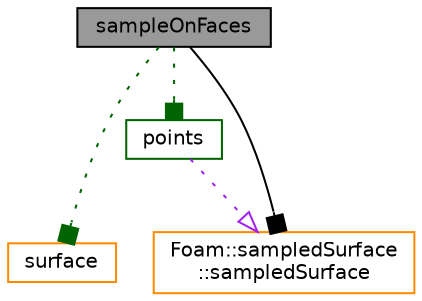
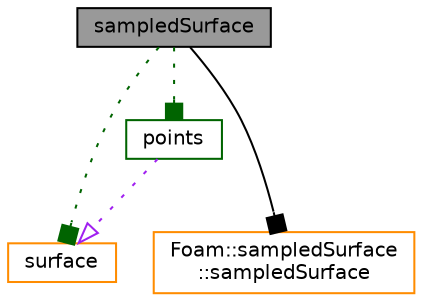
node "sampleOnFaces": label "sampleOnFaces" -> "sampledSurface"
edge "points" -> "Foam::sampledSurface ::sampledSurface": now "points" -> "surface"
